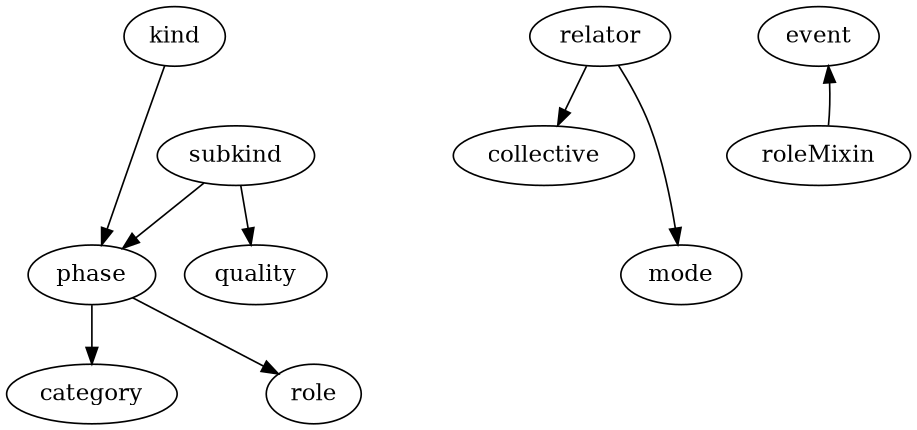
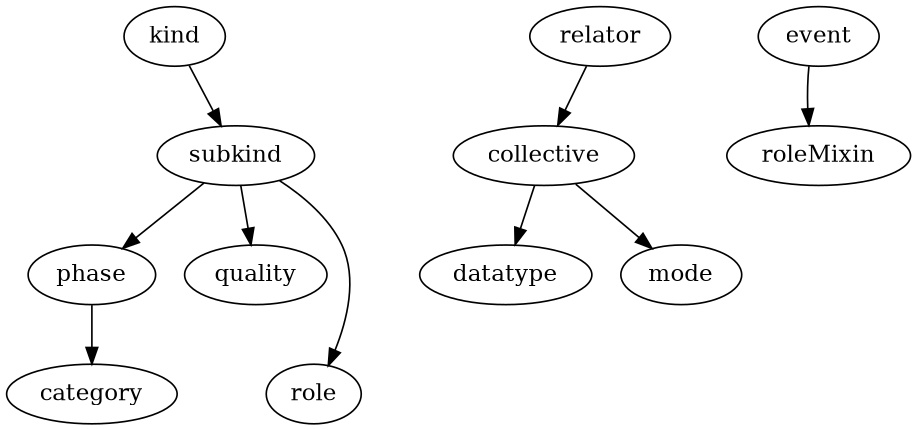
edge "roleMixin" -> "event": reversed
edge "relator" -> "mode": now "collective" -> "mode"
edge "kind" -> "phase": now "kind" -> "subkind"
node "datatype": added
edge "phase" -> "role": now "subkind" -> "role"
